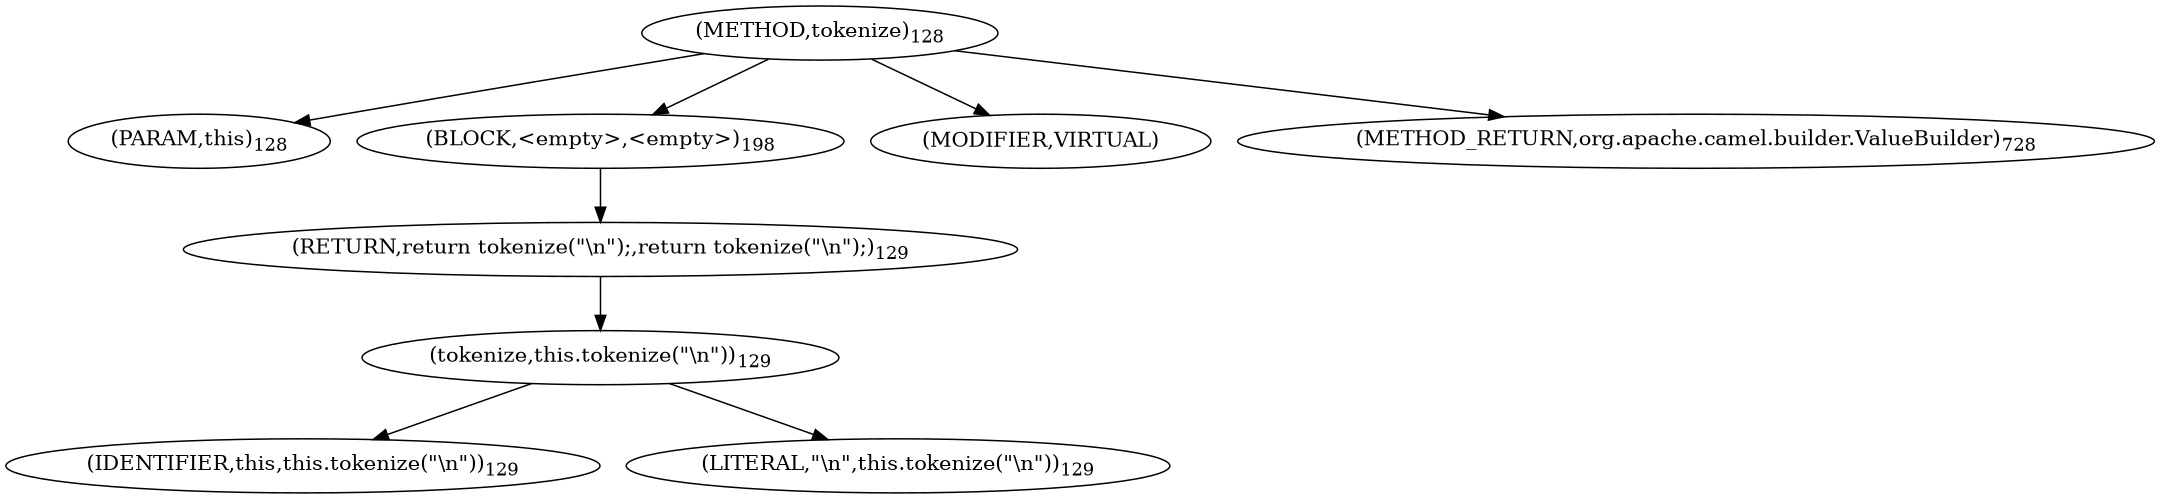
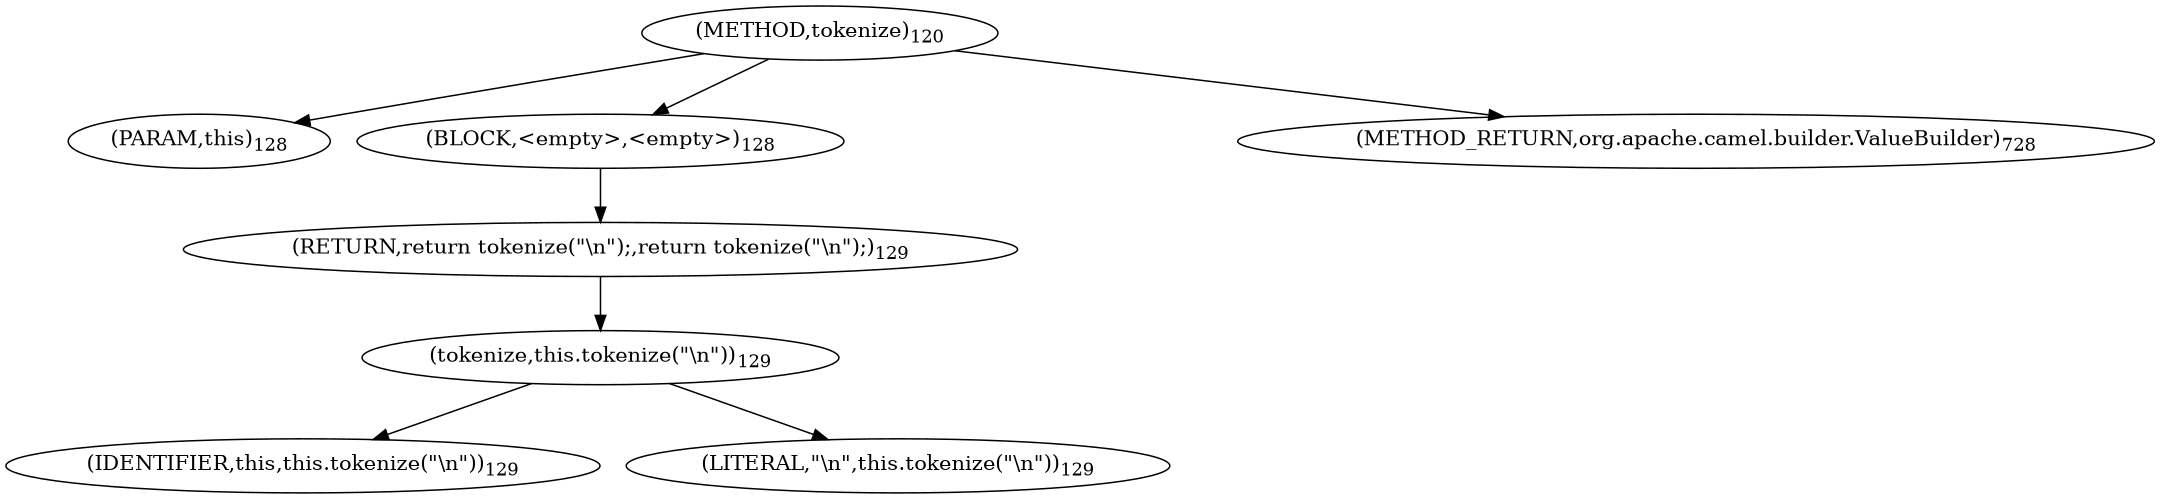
node "(METHOD,tokenize)": text "128" -> "120"
node "(BLOCK,<empty>,<empty>)": text "198" -> "128"
node "(MODIFIER,VIRTUAL)": removed
